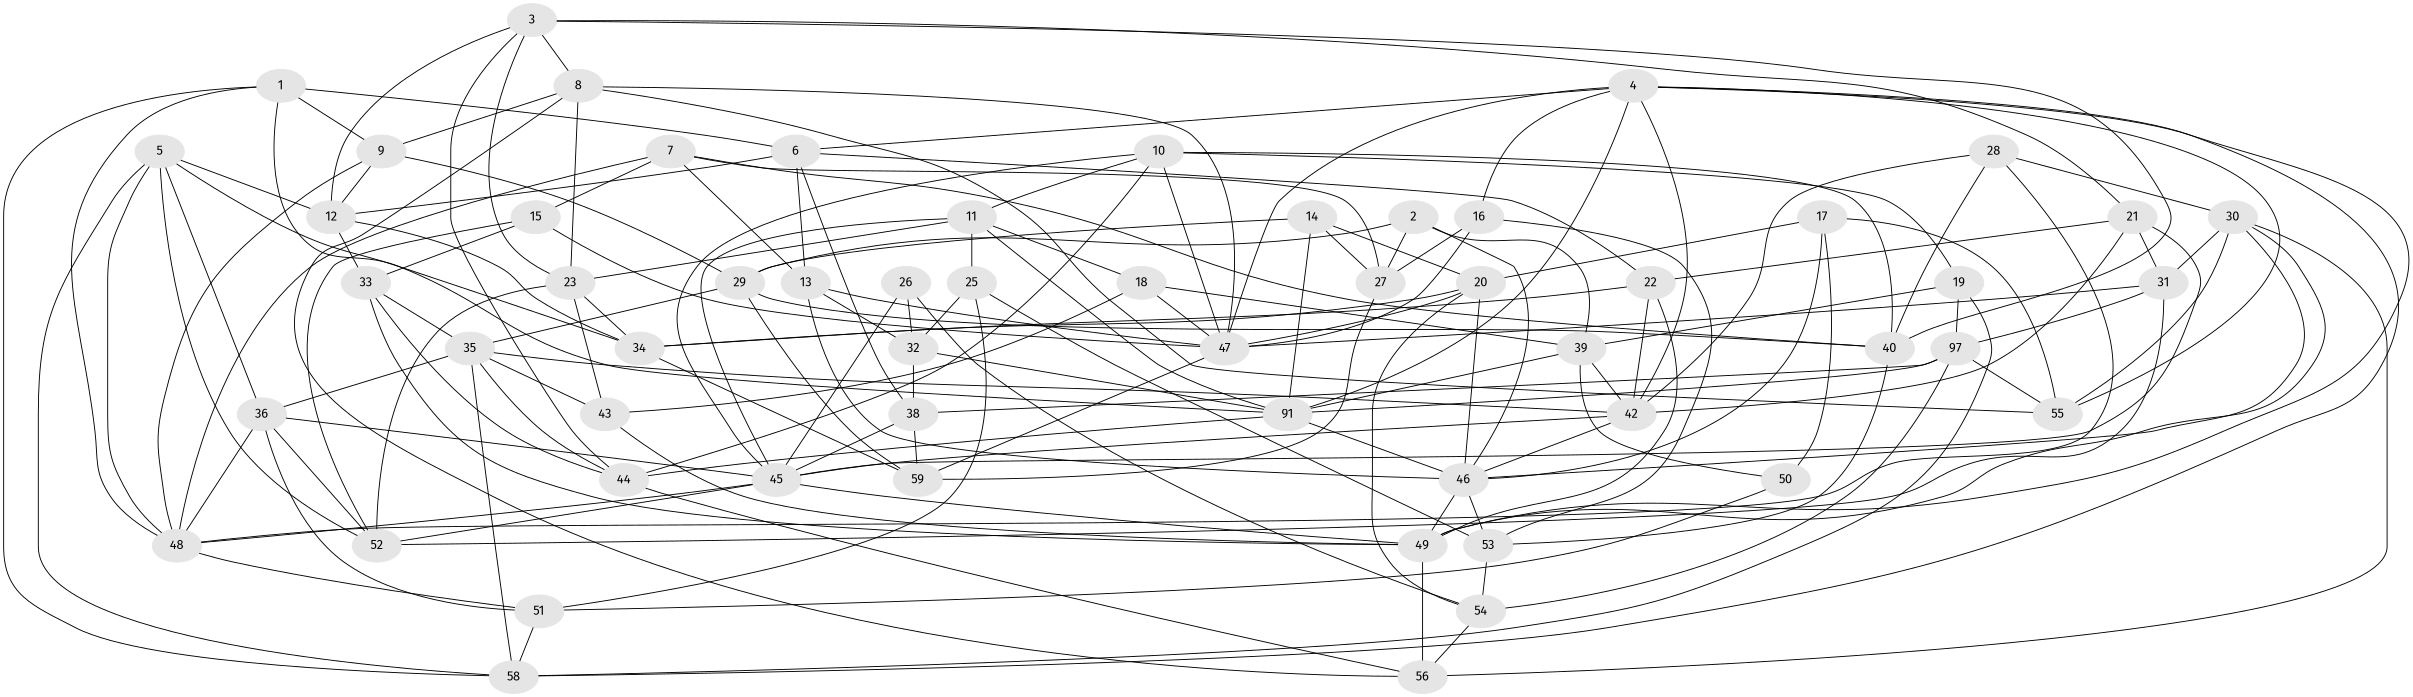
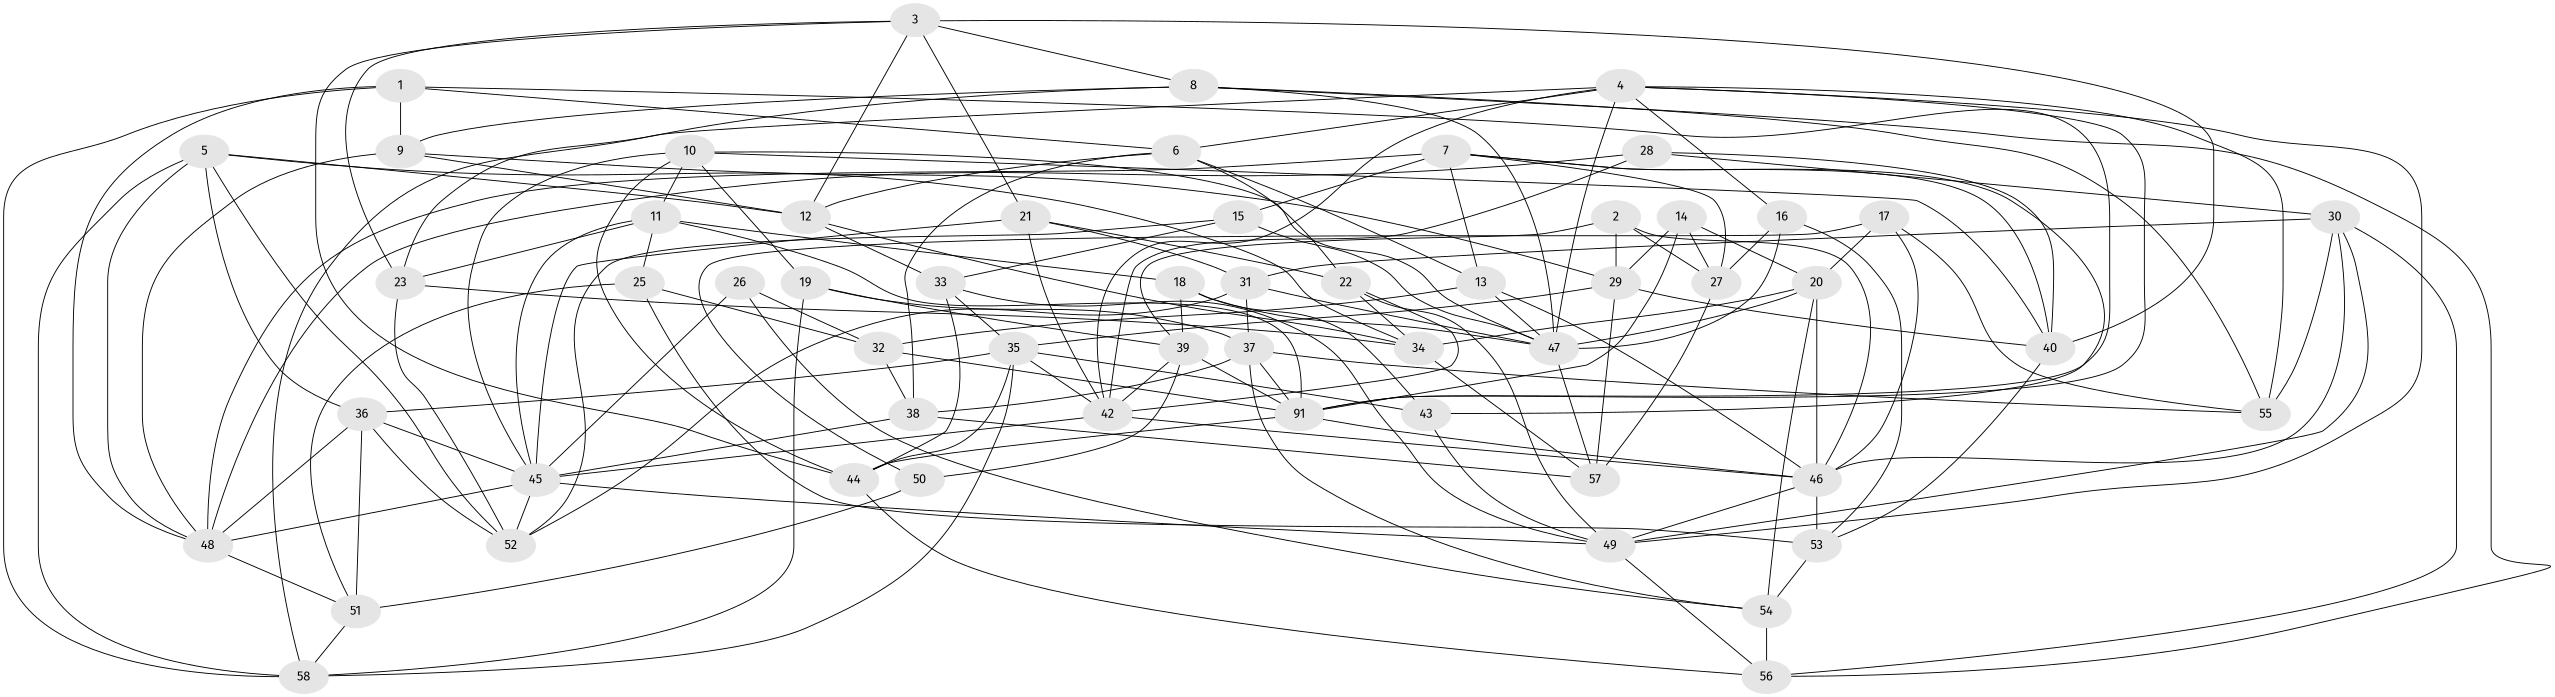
edge "23" -- "43": now "7" -- "43"
node "97": label "97" -> "37"
node "59": label "59" -> "57"
